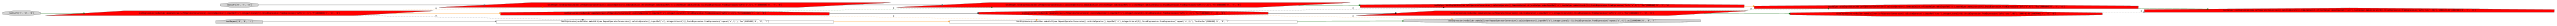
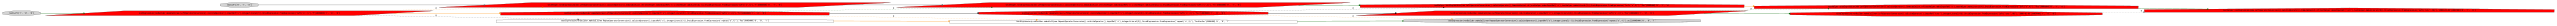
node "testRepeat['0', '0', '1']": removed
